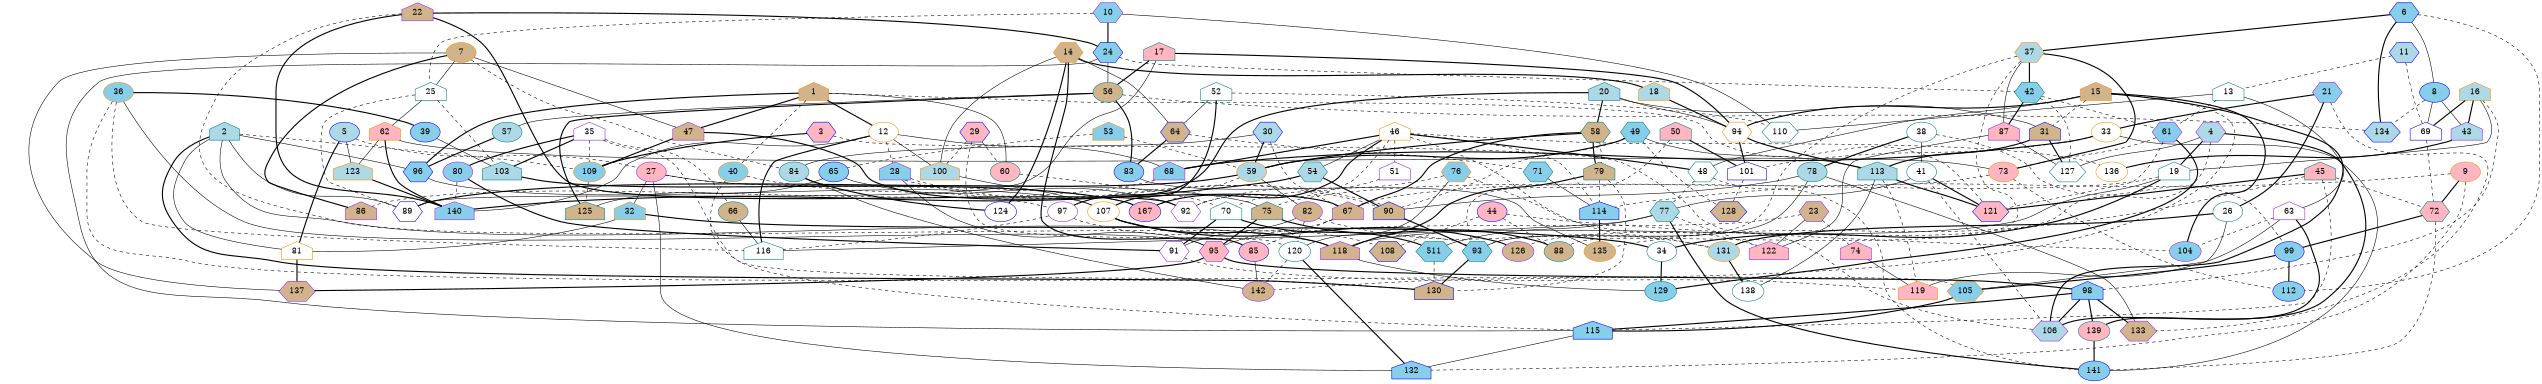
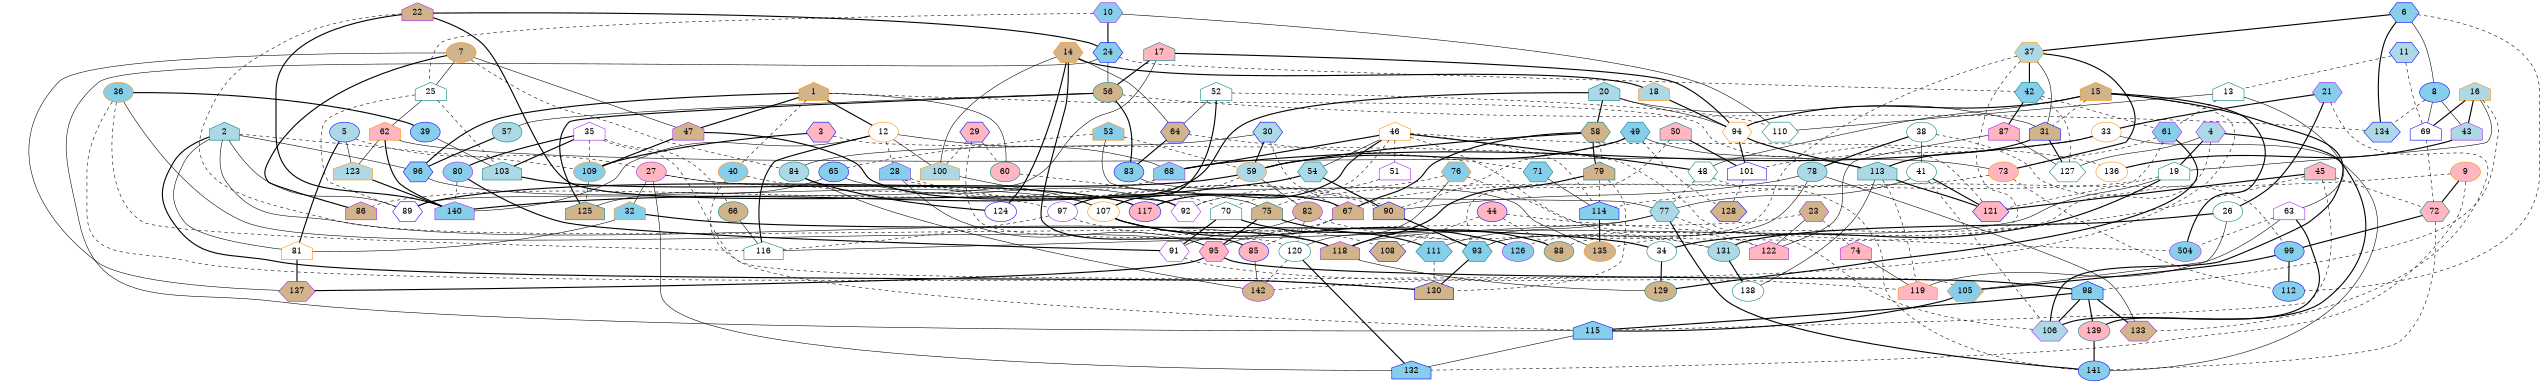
edge "37" -- "87": now "37" -- "31"
edge "53" -- "77": added
node "167": label "167" -> "117"
node "511": label "511" -> "111"
node "126": fillcolor tan -> skyblue
node "131": color darkorange -> teal
node "104": label "104" -> "504"
node "129": fillcolor skyblue -> tan
